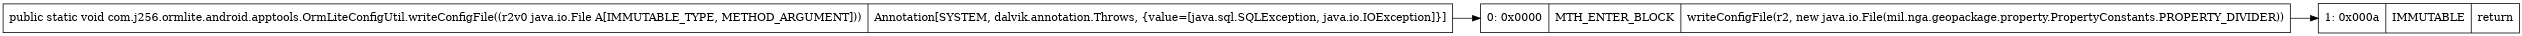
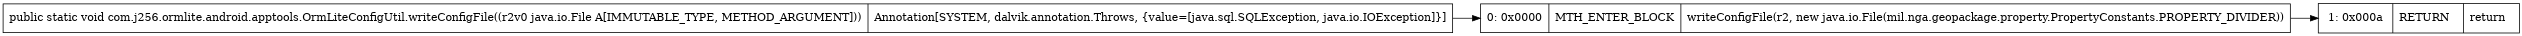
node "1: 0x000a": text "IMMUTABLE" -> "RETURN"
